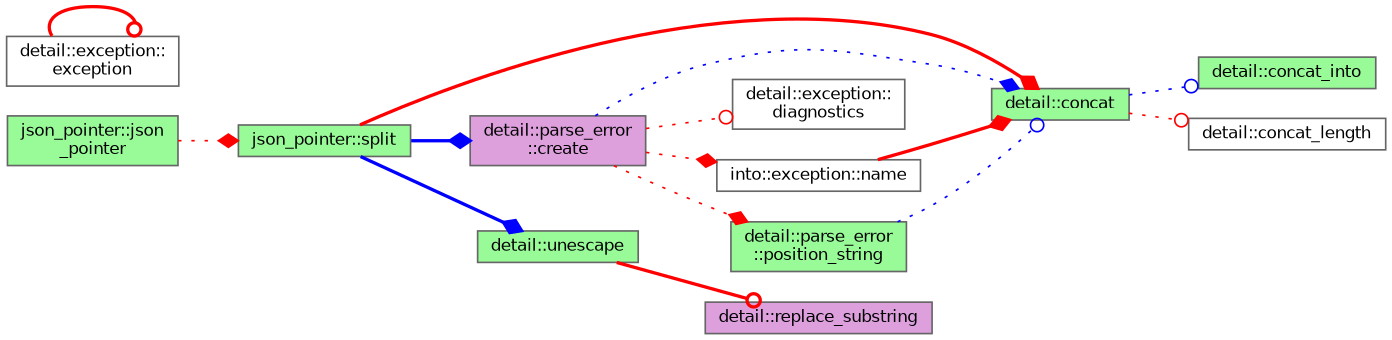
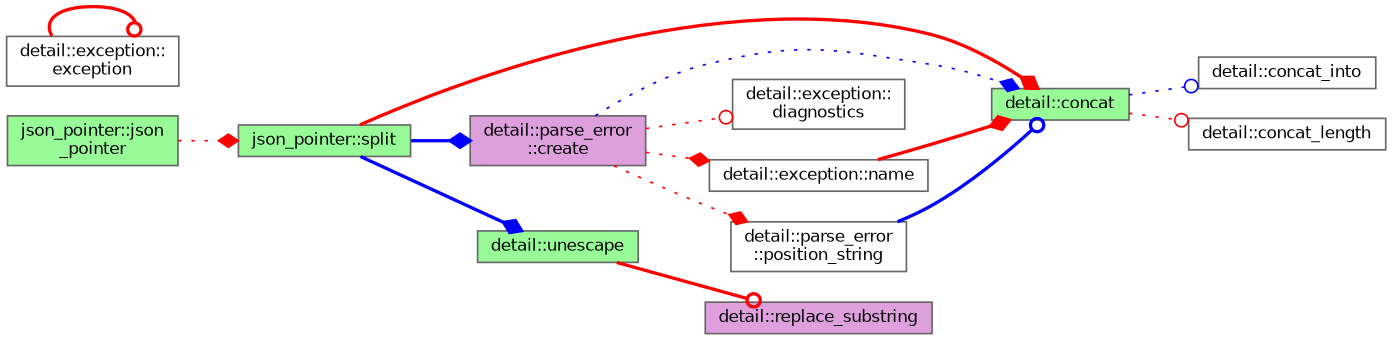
node "detail::concat_into": fillcolor palegreen -> white
node "into::exception::name": label "into::exception::name" -> "detail::exception::name"
edge "detail::parse_error ::position_string" -> "detail::concat": style dotted -> bold
node "detail::parse_error ::position_string": fillcolor palegreen -> white
